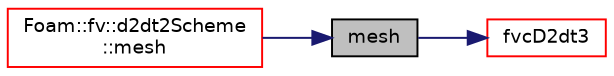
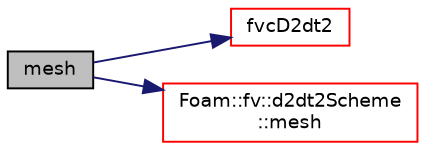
edge "Foam::fv::d2dt2Scheme ::mesh" -> "mesh": reversed
node "fvcD2dt3": label "fvcD2dt3" -> "fvcD2dt2"
